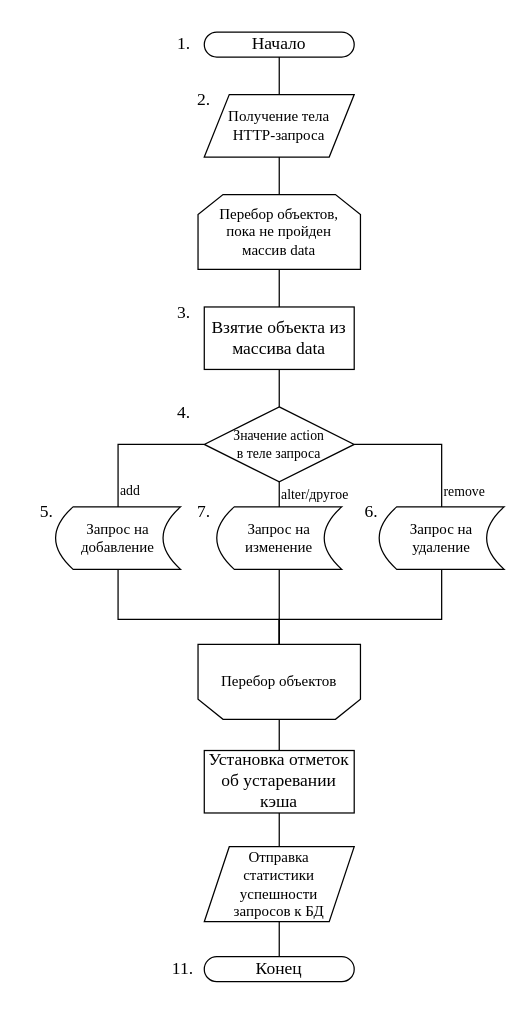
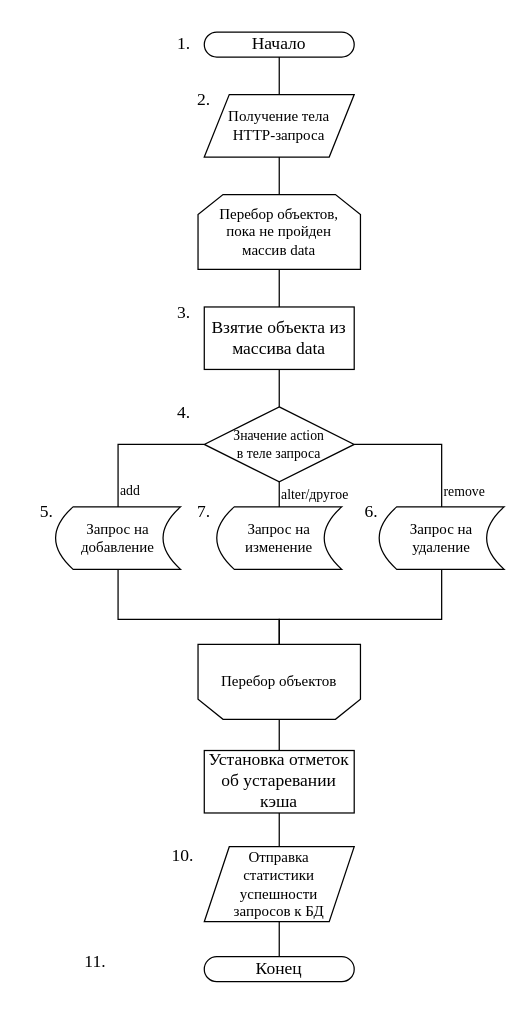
edge "Запрос на изменение" -- "Перебор объектов": removed
node "10.": added
node "11.": moved (183, 969) -> (96, 963)
